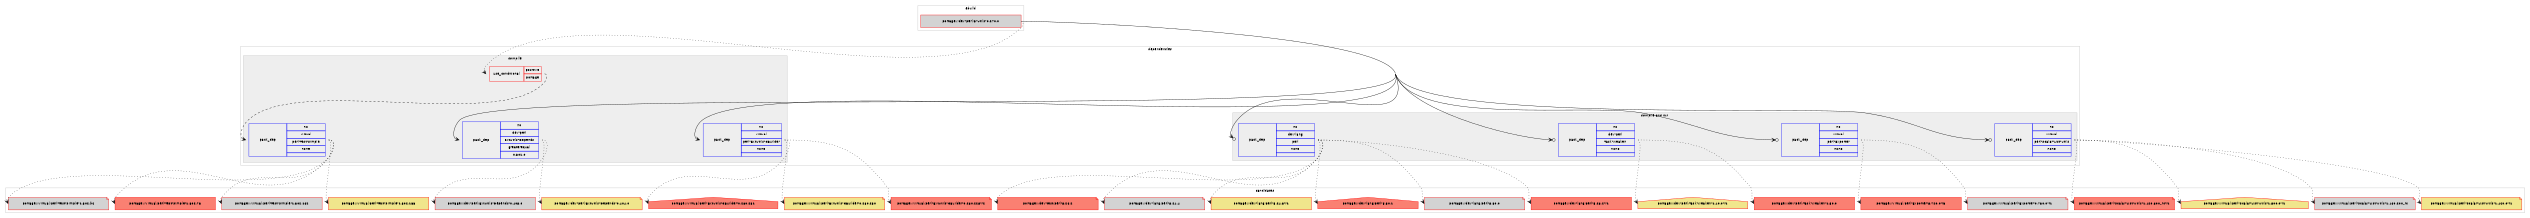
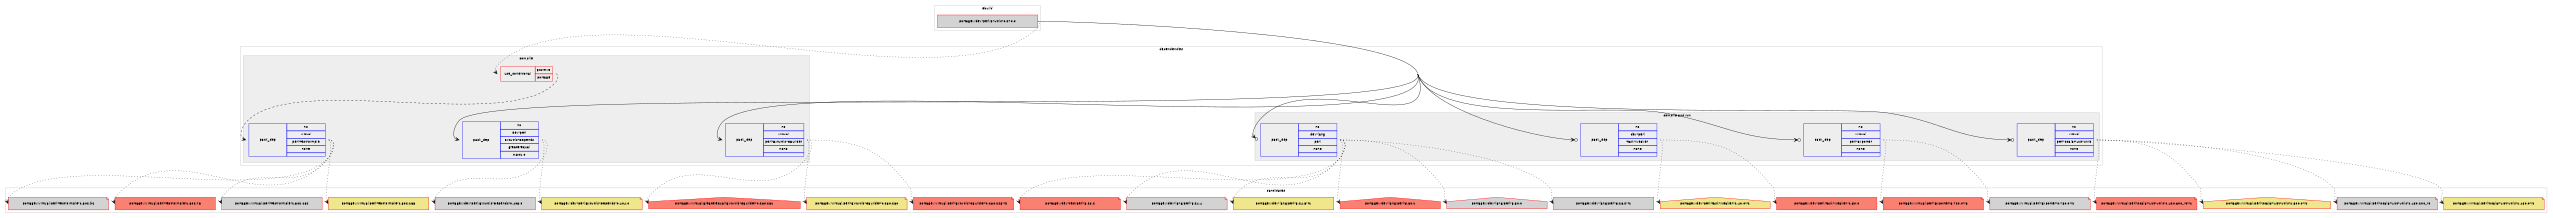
node "portage://virtual/perl-ExtUtils-CBuilder-0.280.231": label "portage://virtual/perl-ExtUtils-CBuilder-0.280.231" -> "portage://virtual/greaterequal-ExtUtils-CBuilder-0.280.231"
node "portage://dev-lang/perl-5.30.0": shape note -> house
node "portage://dev-lang/perl-5.28.2-r1": fillcolor salmon -> lightgrey
node "portage://virtual/perl-Exporter-5.720.0-r3": shape box -> note
